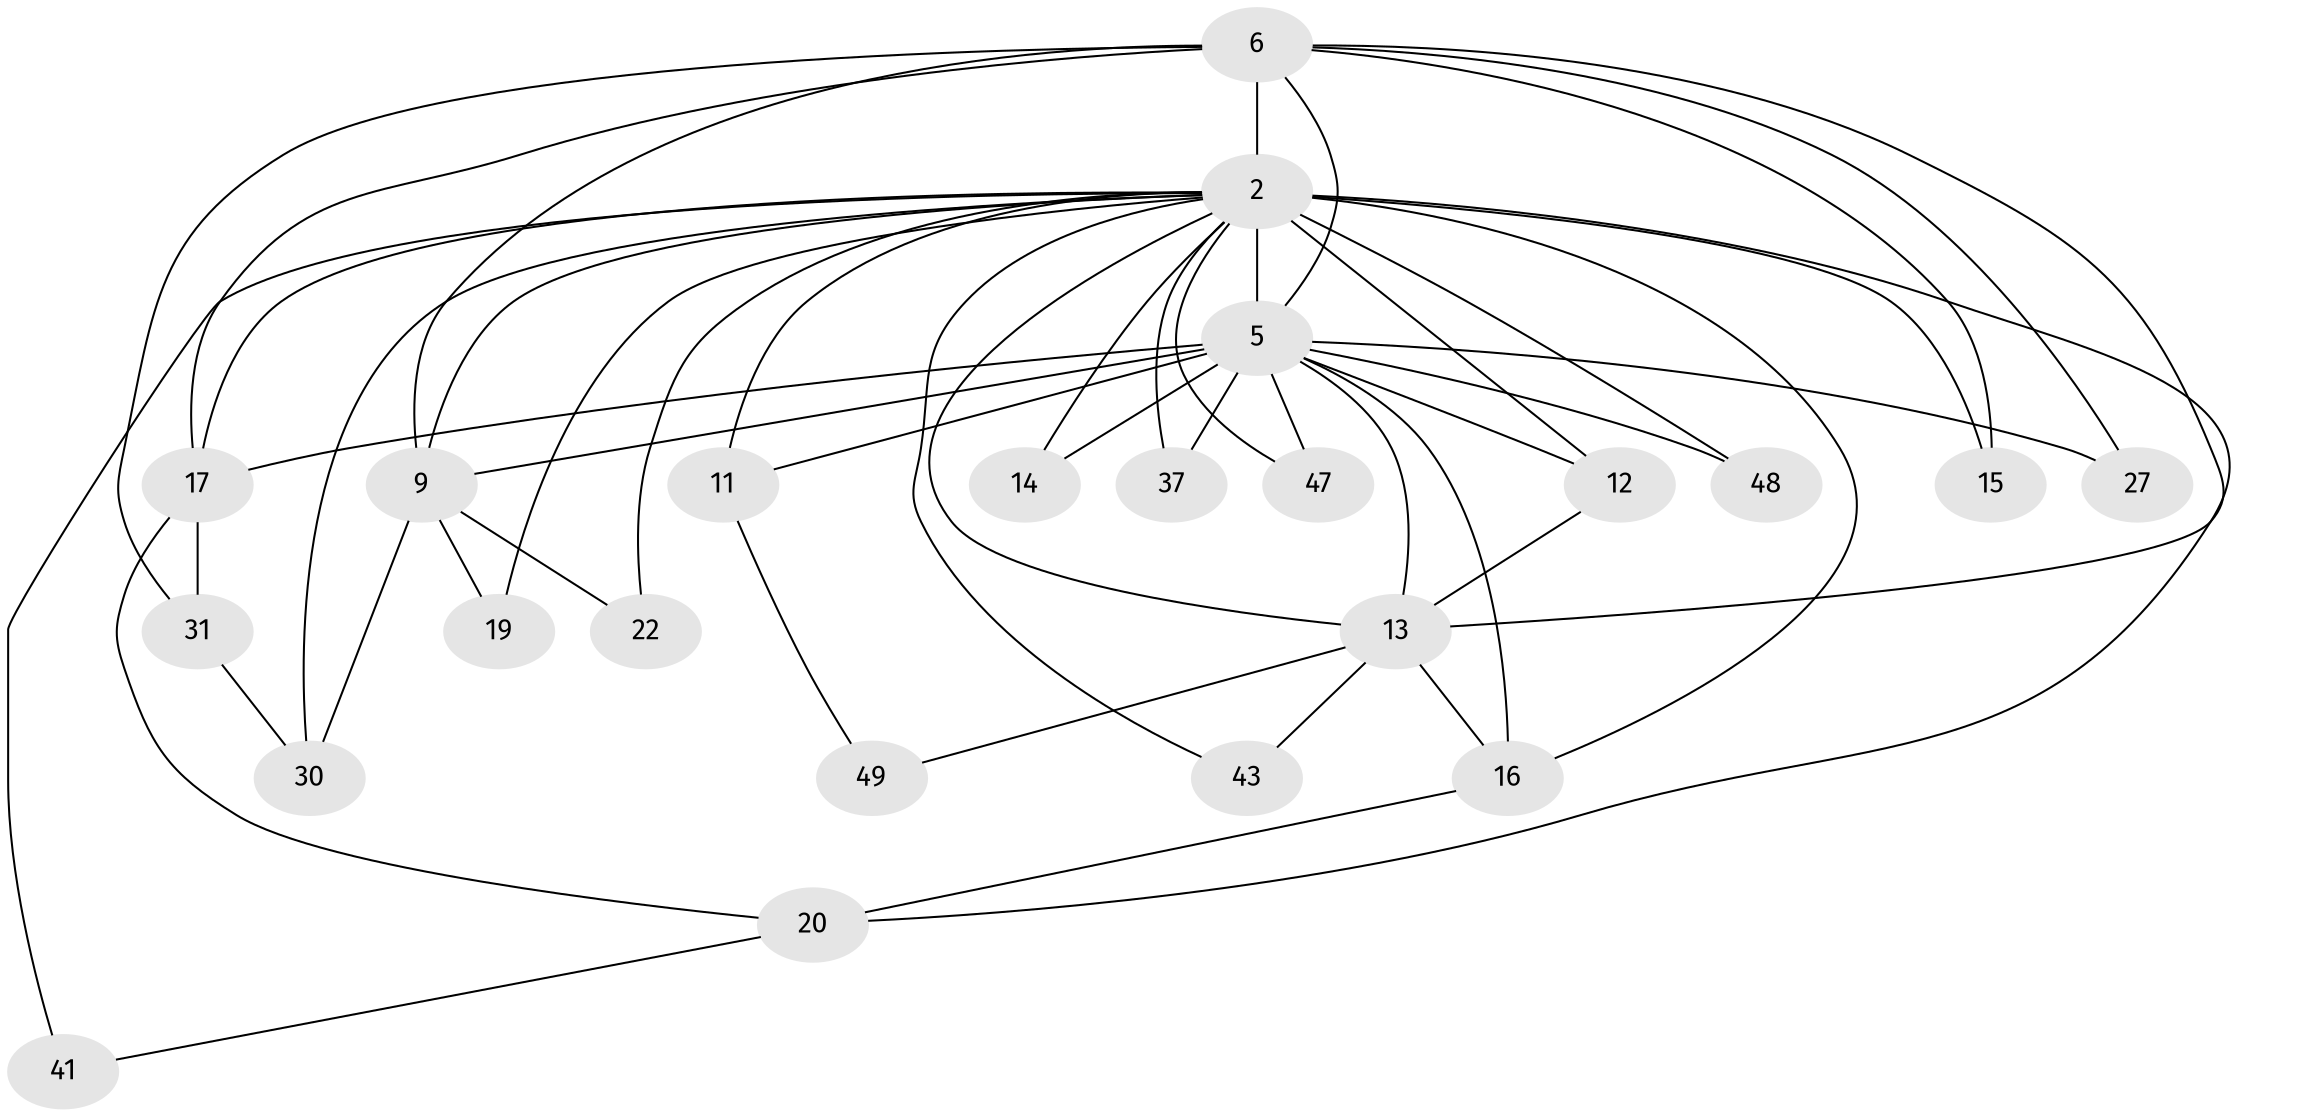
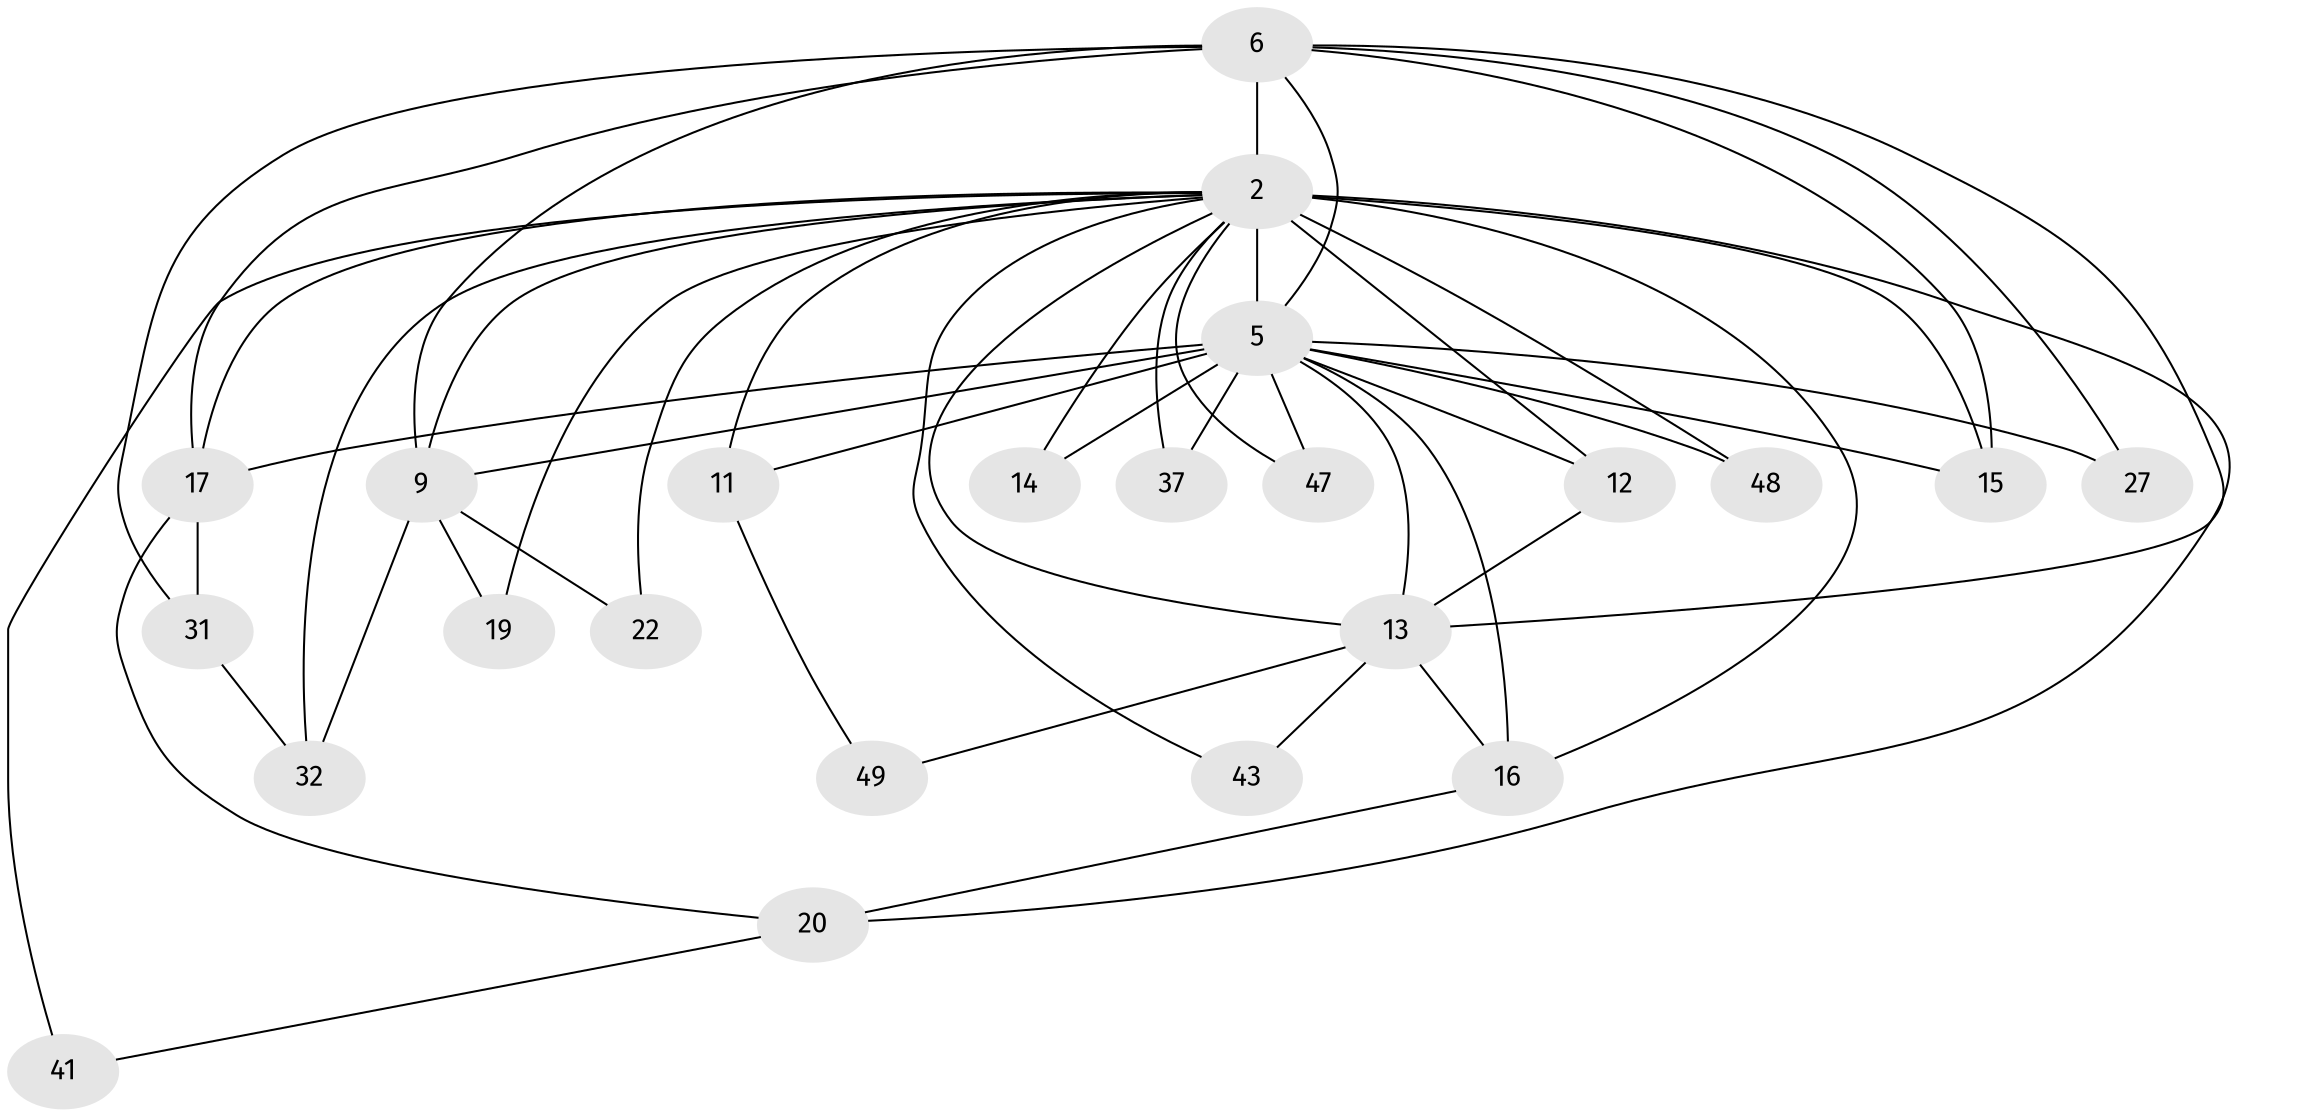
edge "5" -- "15": added
node "30": label "30" -> "32"
